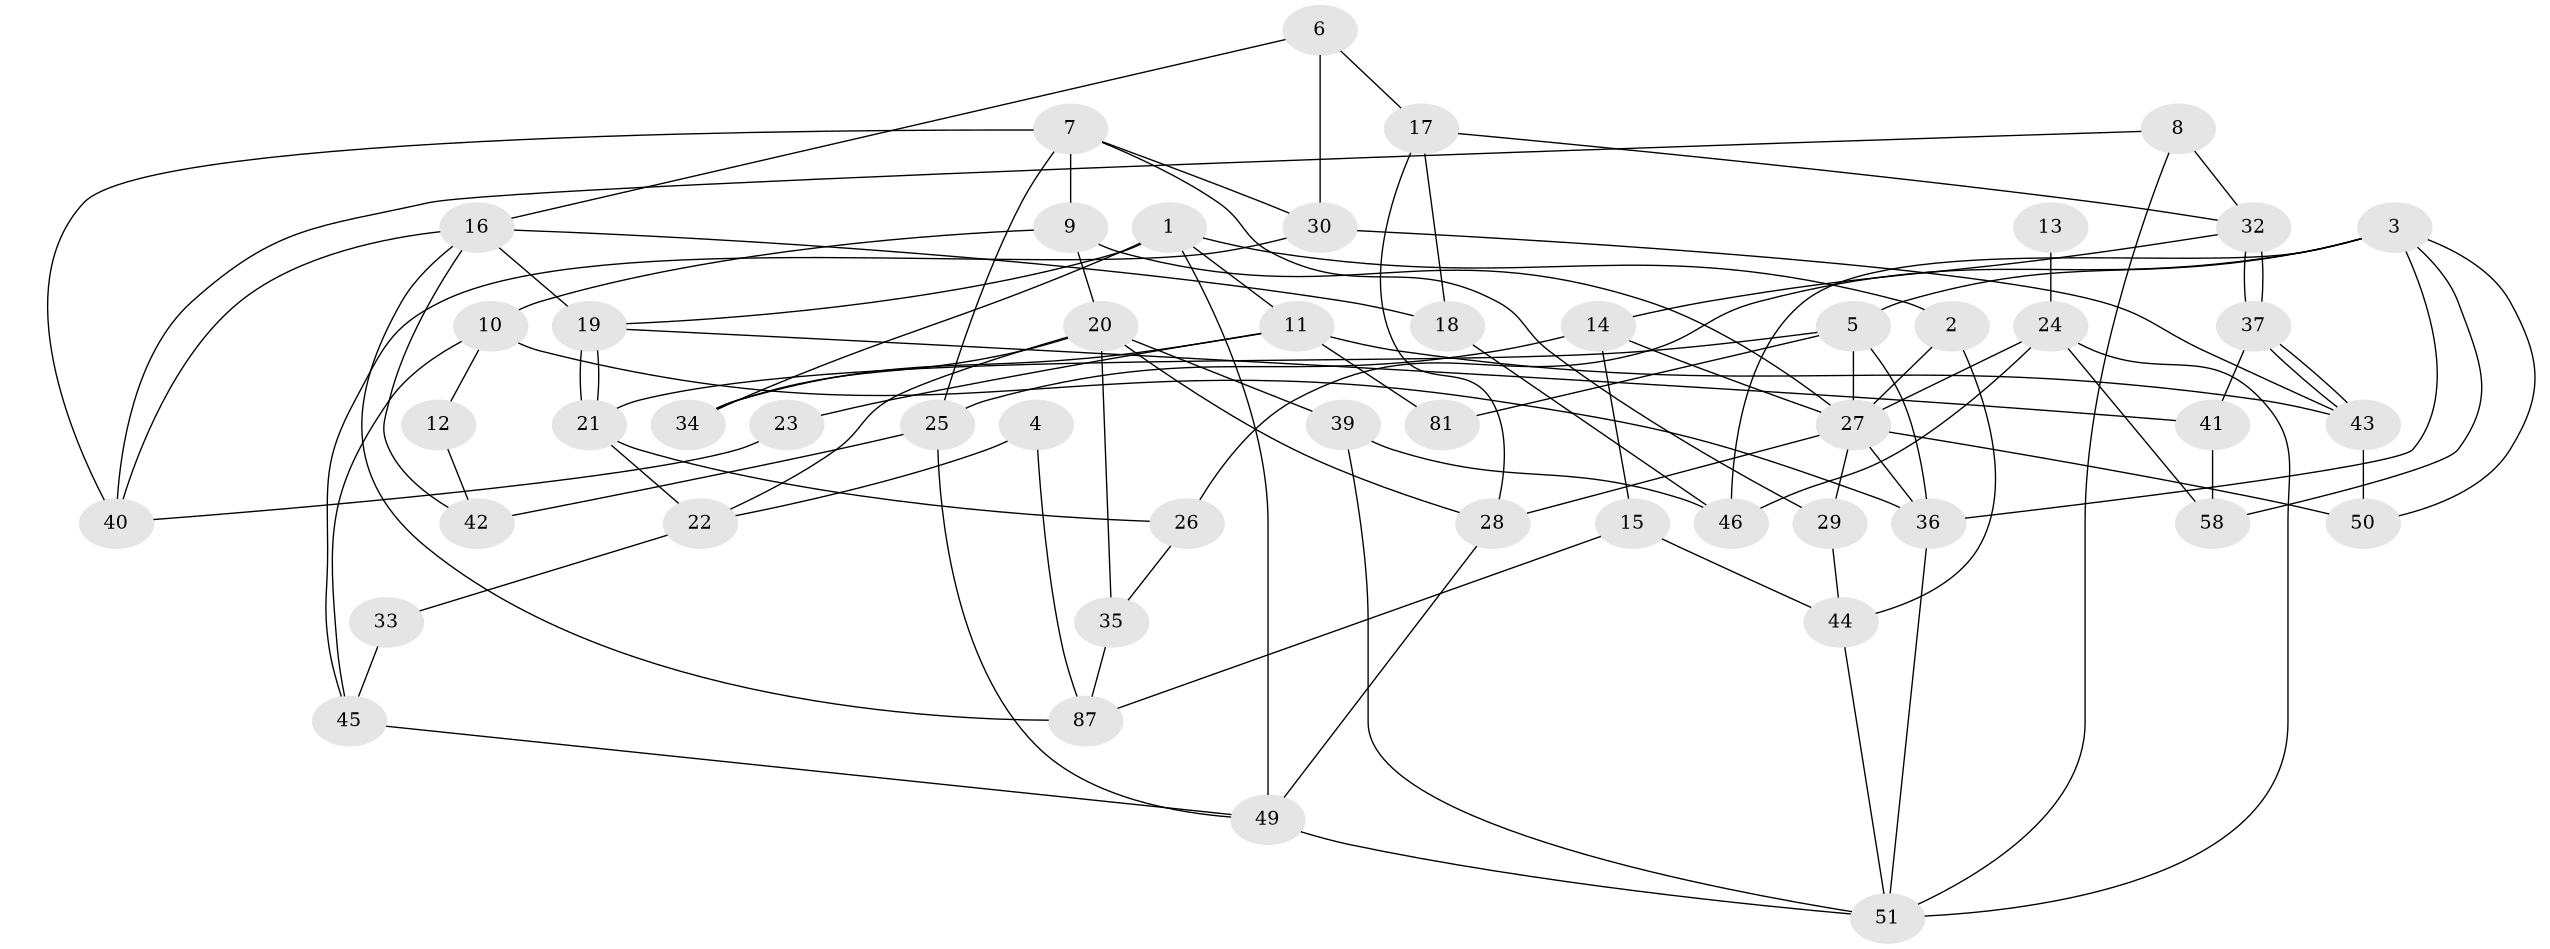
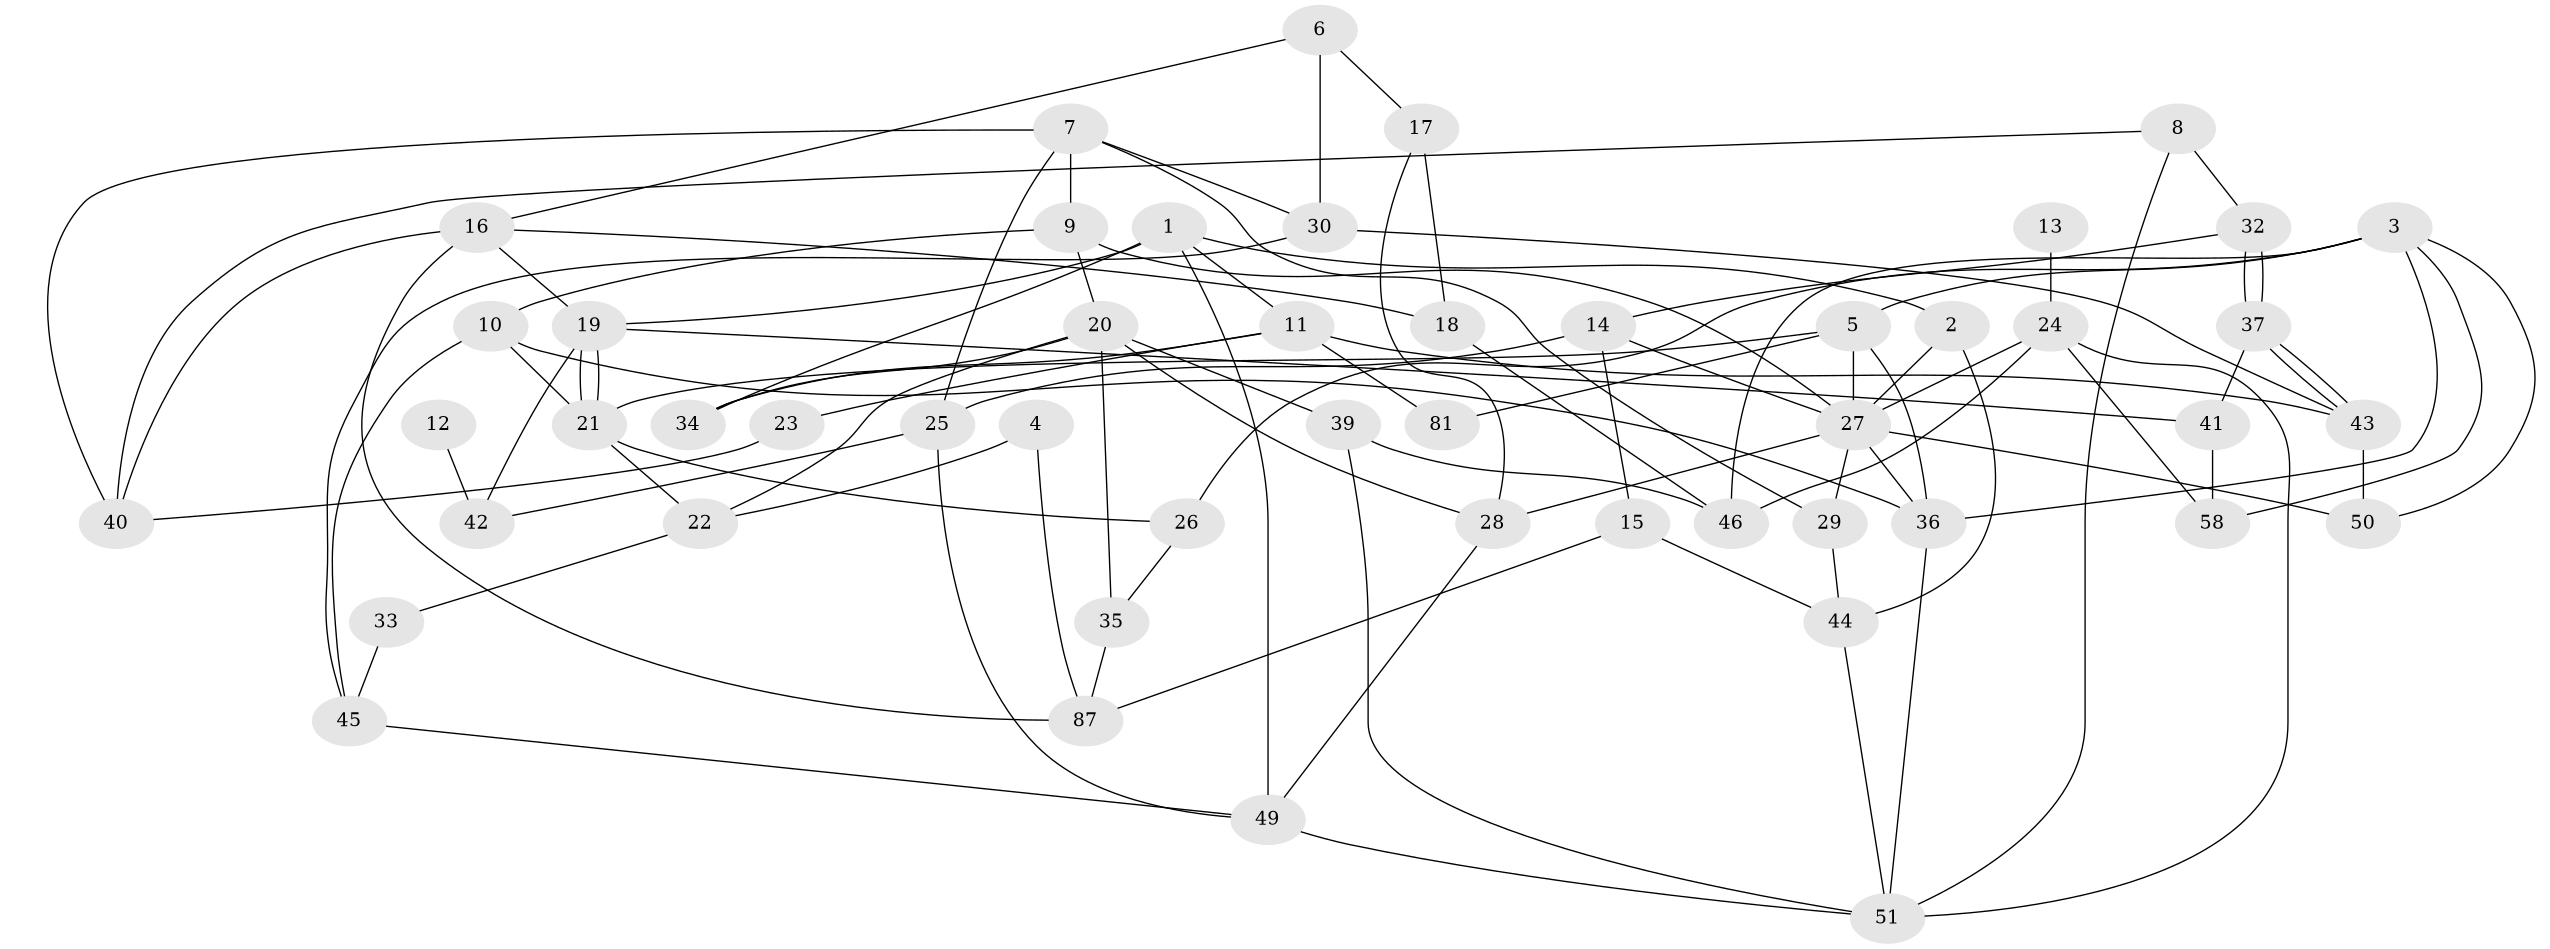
edge "17" -- "32": removed
edge "10" -- "12": now "10" -- "21"
edge "16" -- "42": now "19" -- "42"
